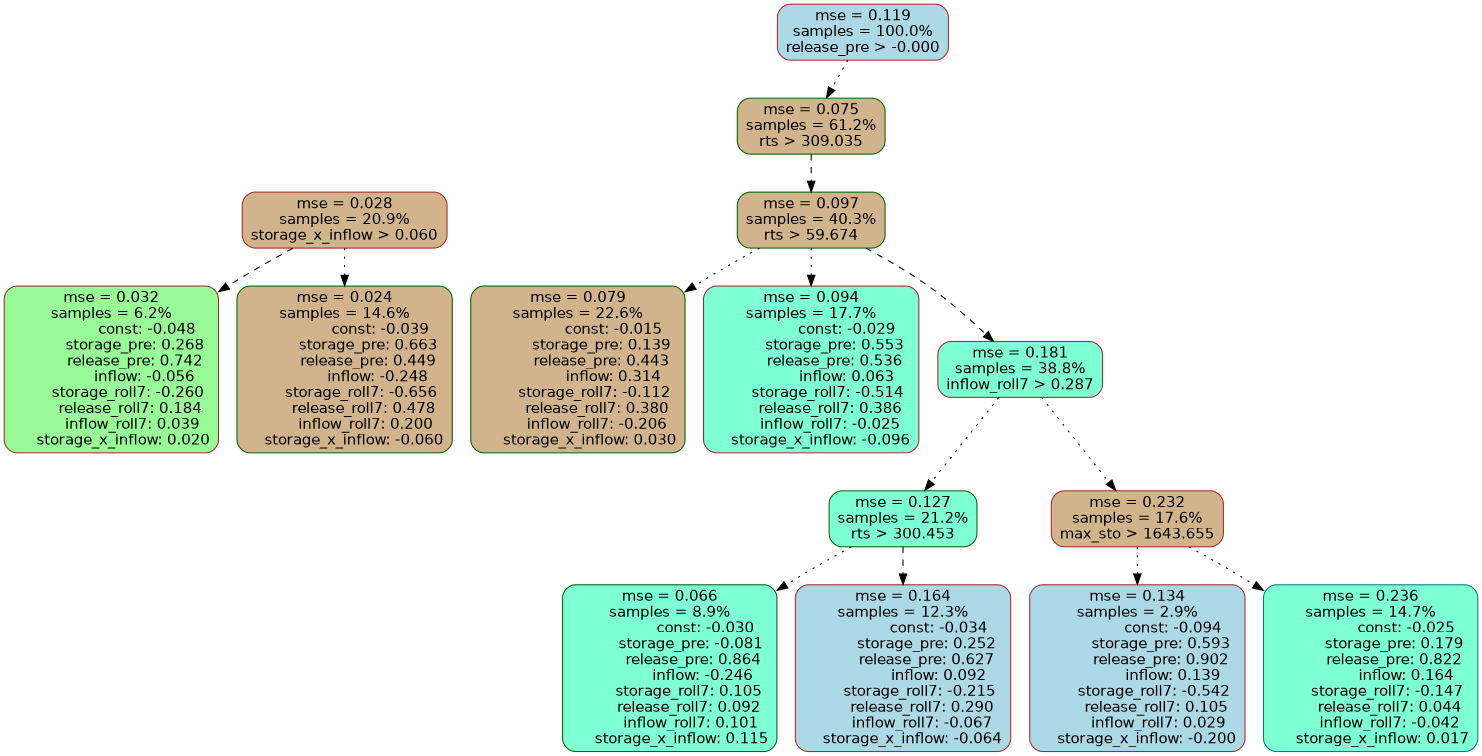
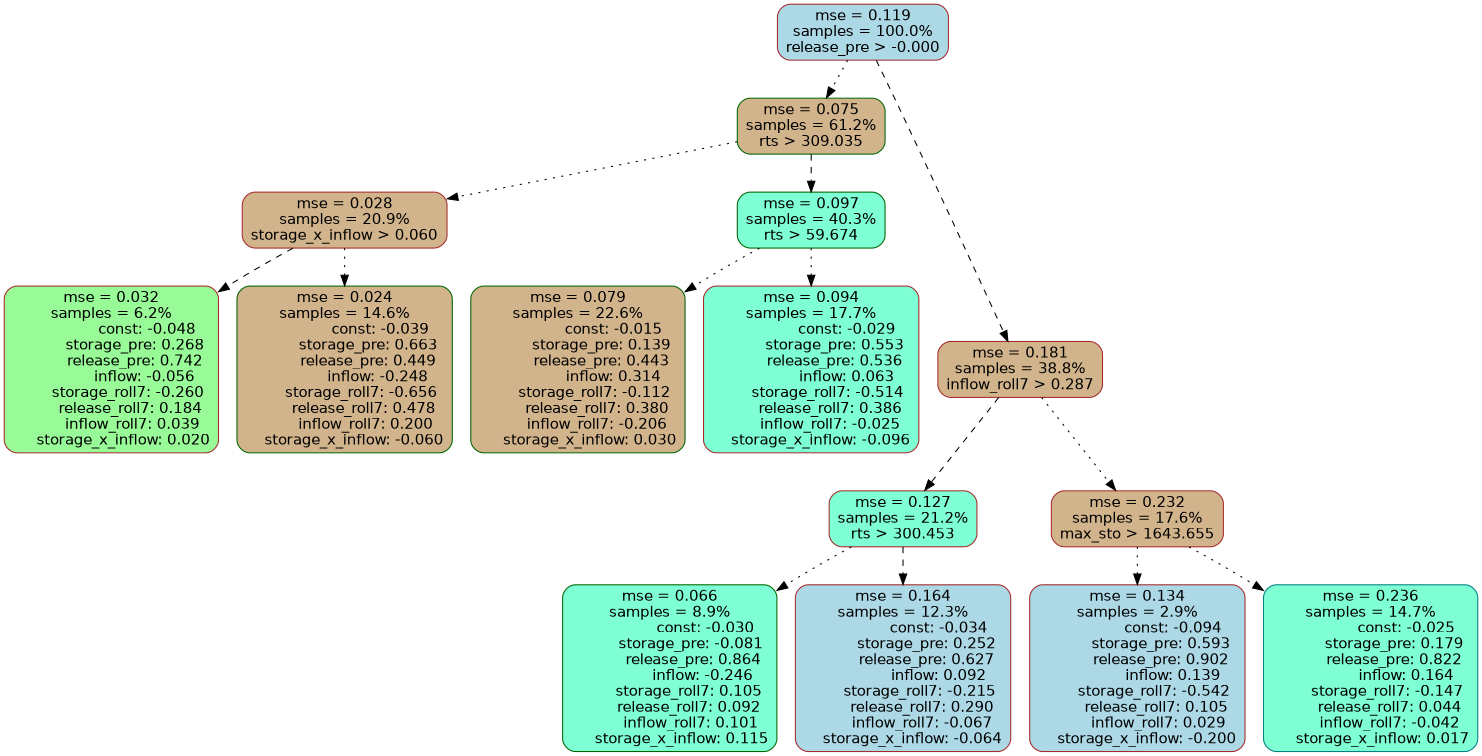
edge "mse = 0.075 samples = 61.2% rts > 309.035" -> "mse = 0.028 samples = 20.9% storage_x_inflow > 0.060": added
node "mse = 0.097 samples = 40.3% rts > 59.674": fillcolor tan -> aquamarine
edge "mse = 0.097 samples = 40.3% rts > 59.674" -> "mse = 0.181 samples = 38.8% inflow_roll7 > 0.287": now "mse = 0.119 samples = 100.0% release_pre > -0.000" -> "mse = 0.181 samples = 38.8% inflow_roll7 > 0.287"
node "mse = 0.181 samples = 38.8% inflow_roll7 > 0.287": fillcolor aquamarine -> tan
edge "mse = 0.181 samples = 38.8% inflow_roll7 > 0.287" -> "mse = 0.127 samples = 21.2% rts > 300.453": style dotted -> dashed
node "mse = 0.127 samples = 21.2% rts > 300.453": color darkgreen -> brown
